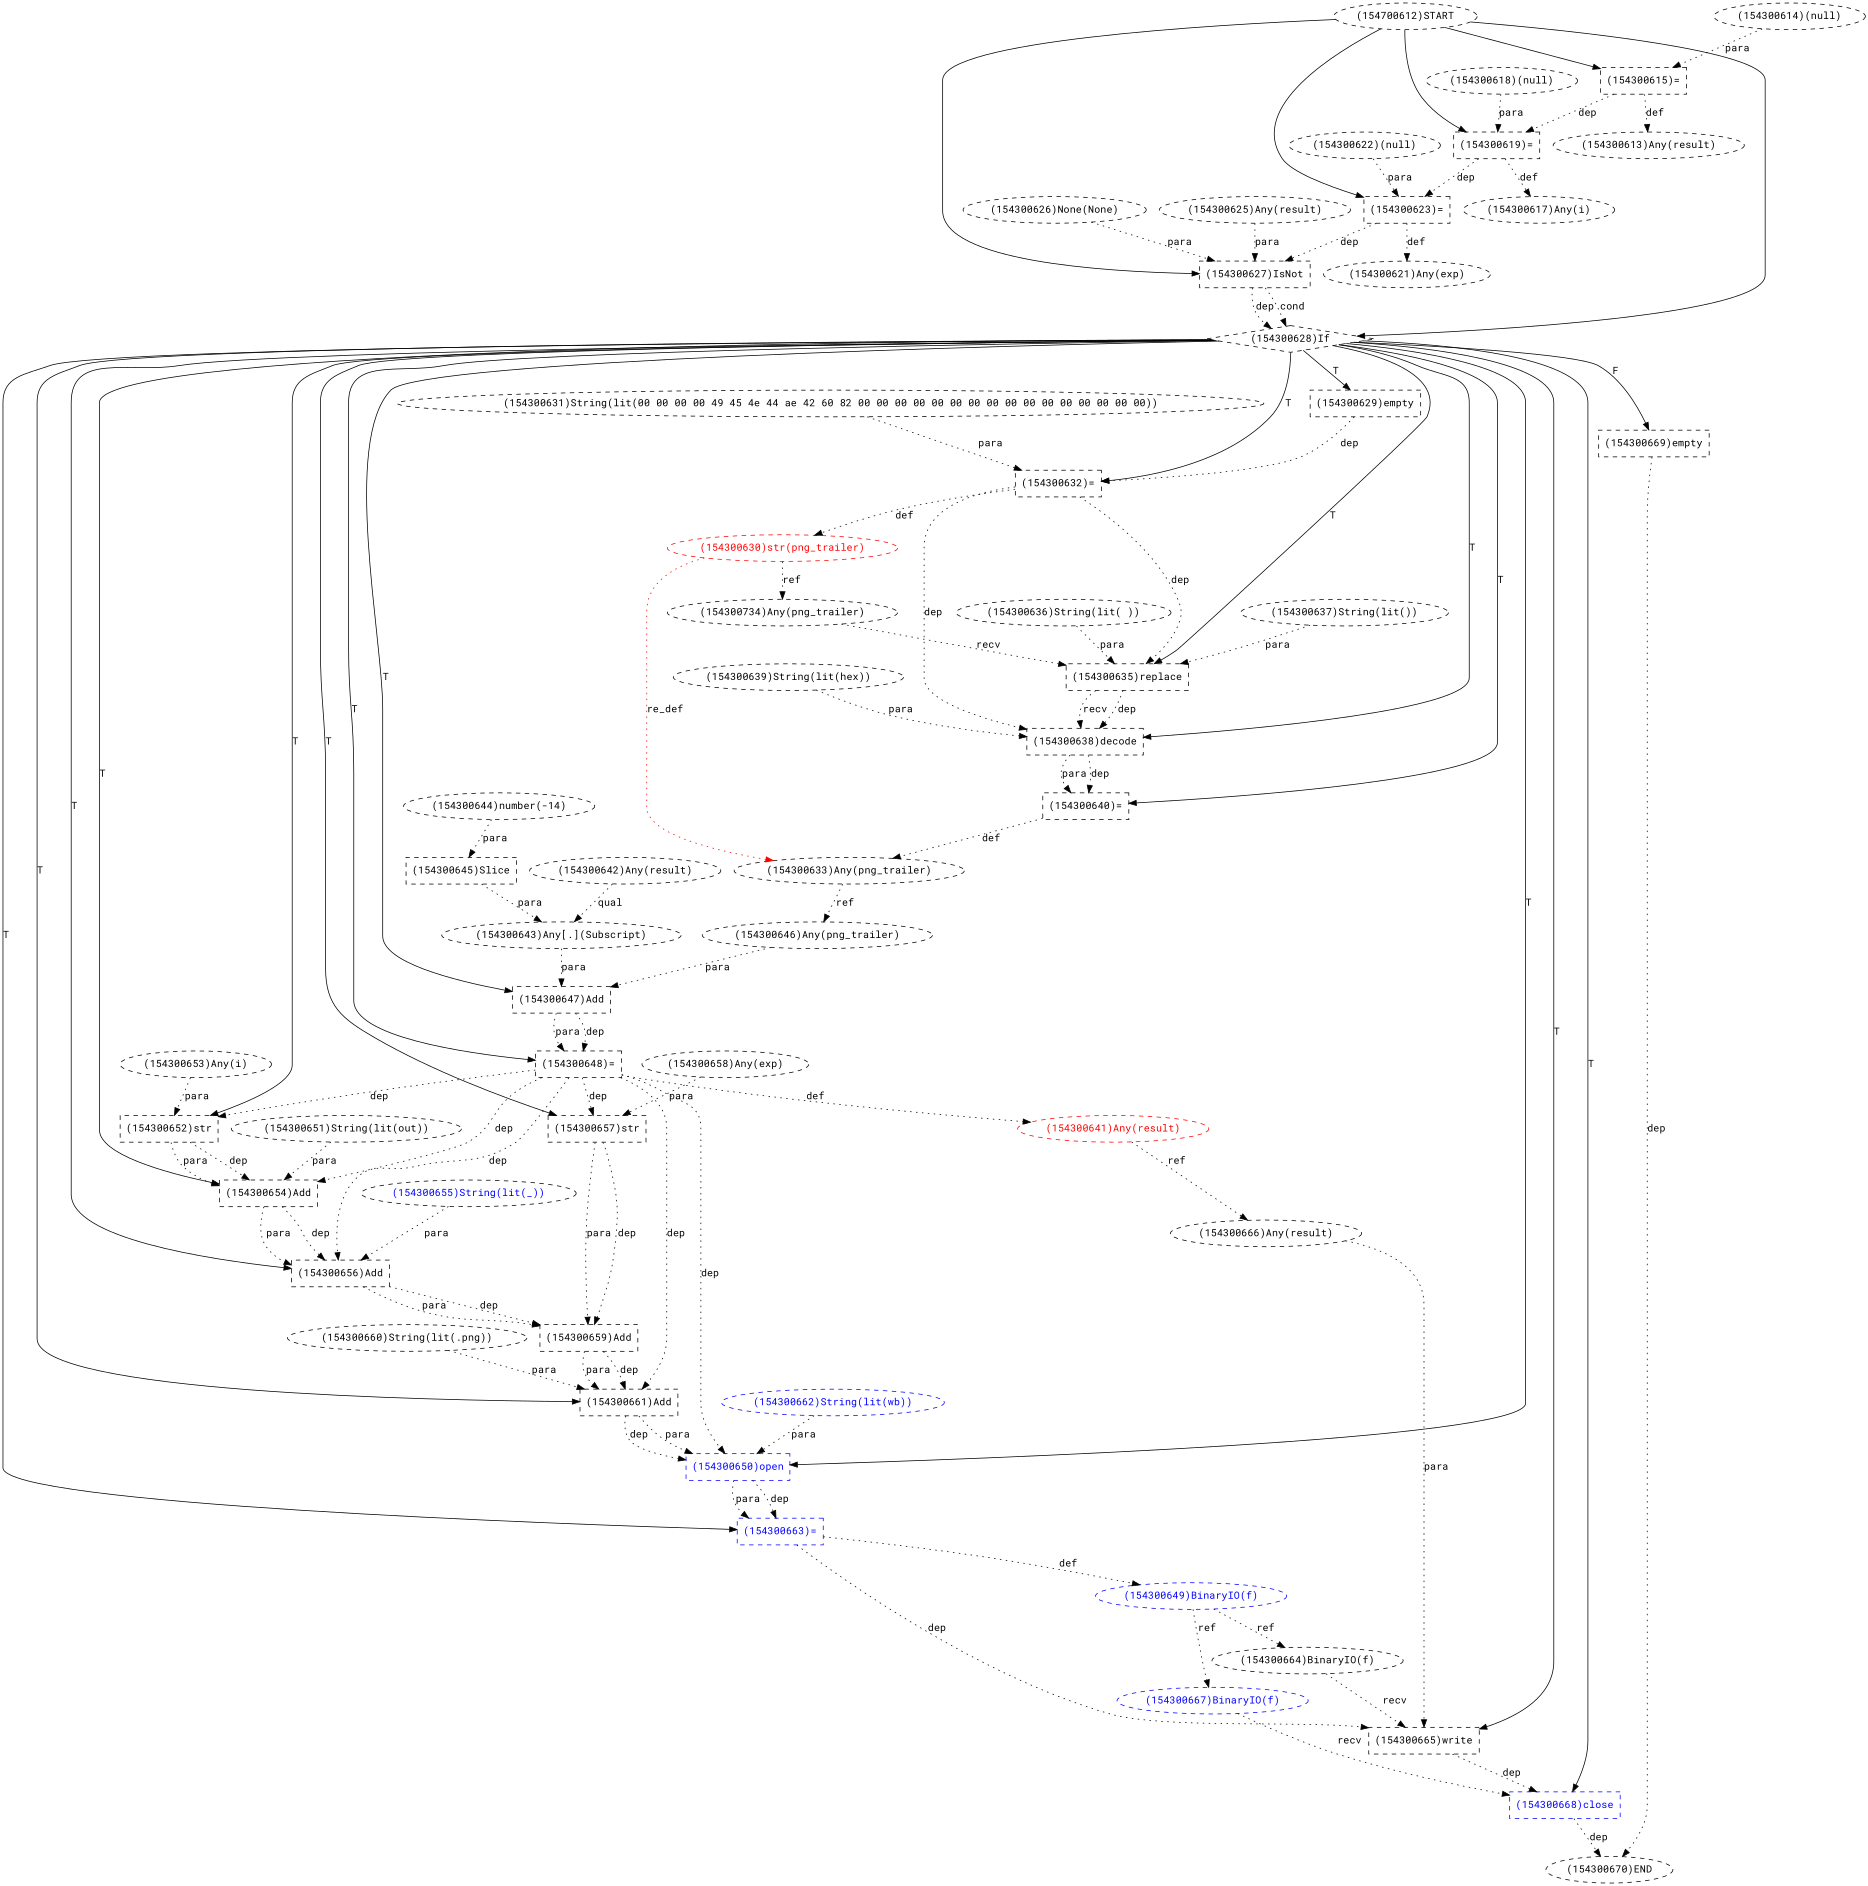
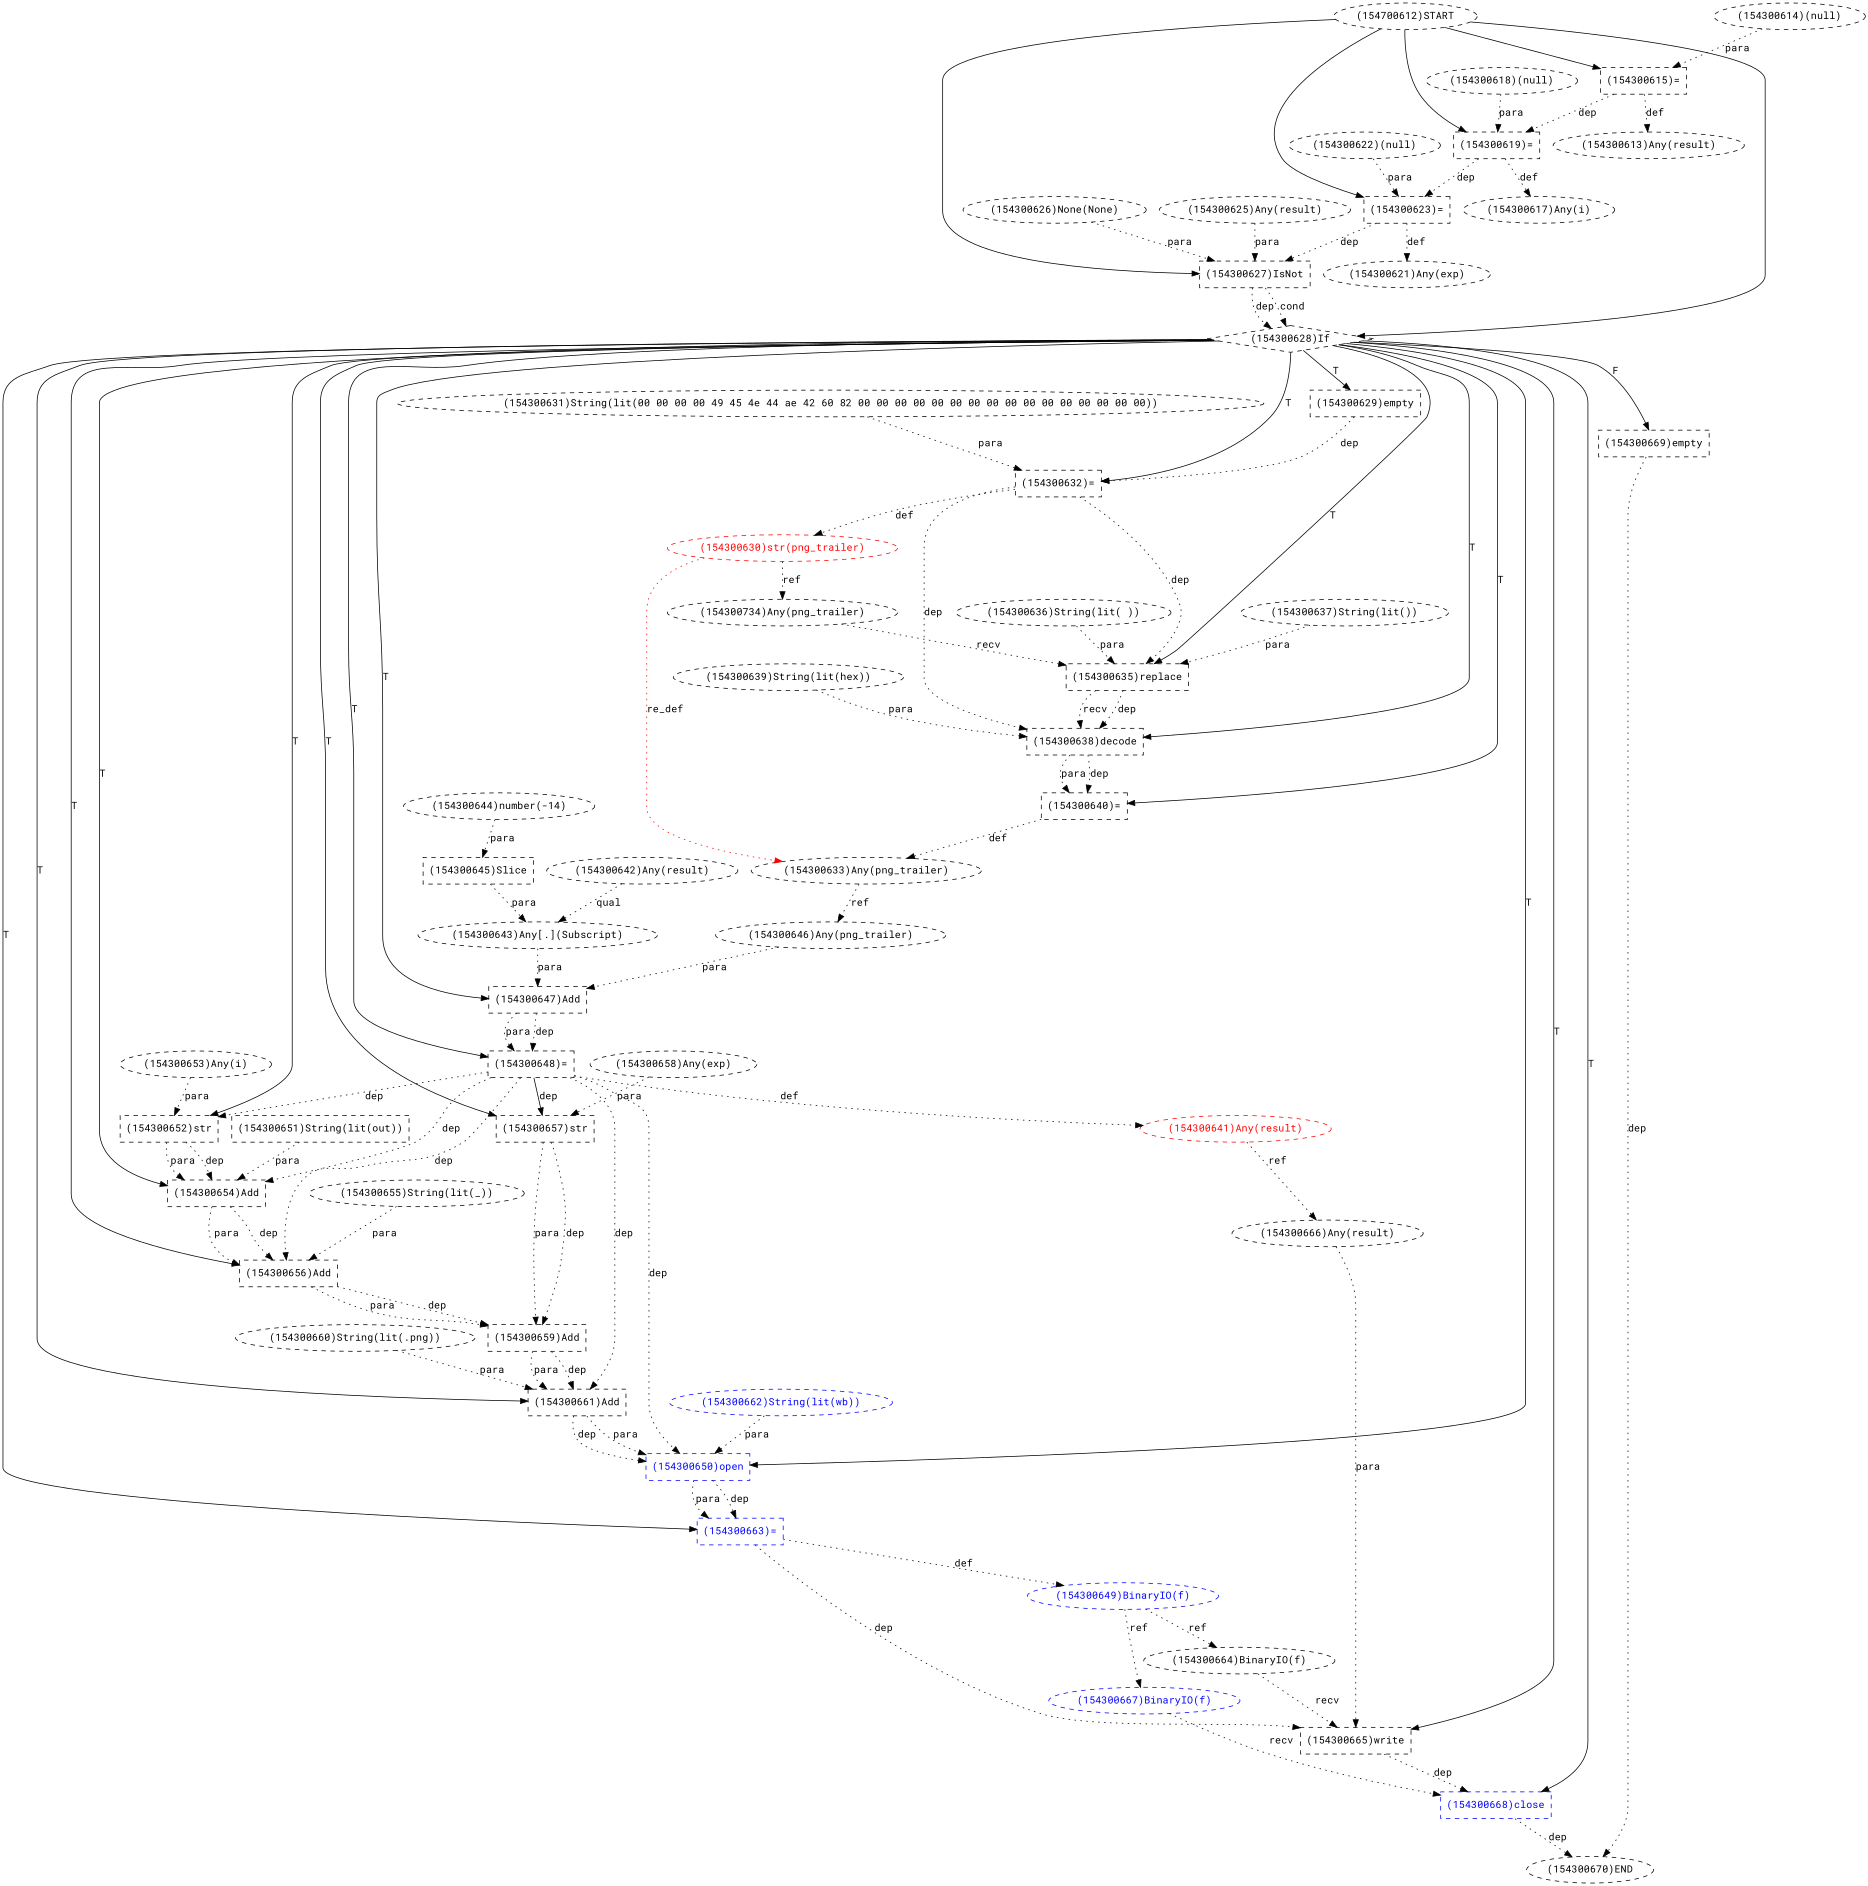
edge "(154300648)=" -> "(154300657)str": style dotted -> solid
node "(154300651)String(lit(out))": shape ellipse -> box
node "(154300655)String(lit(_))": fontcolor blue -> black
